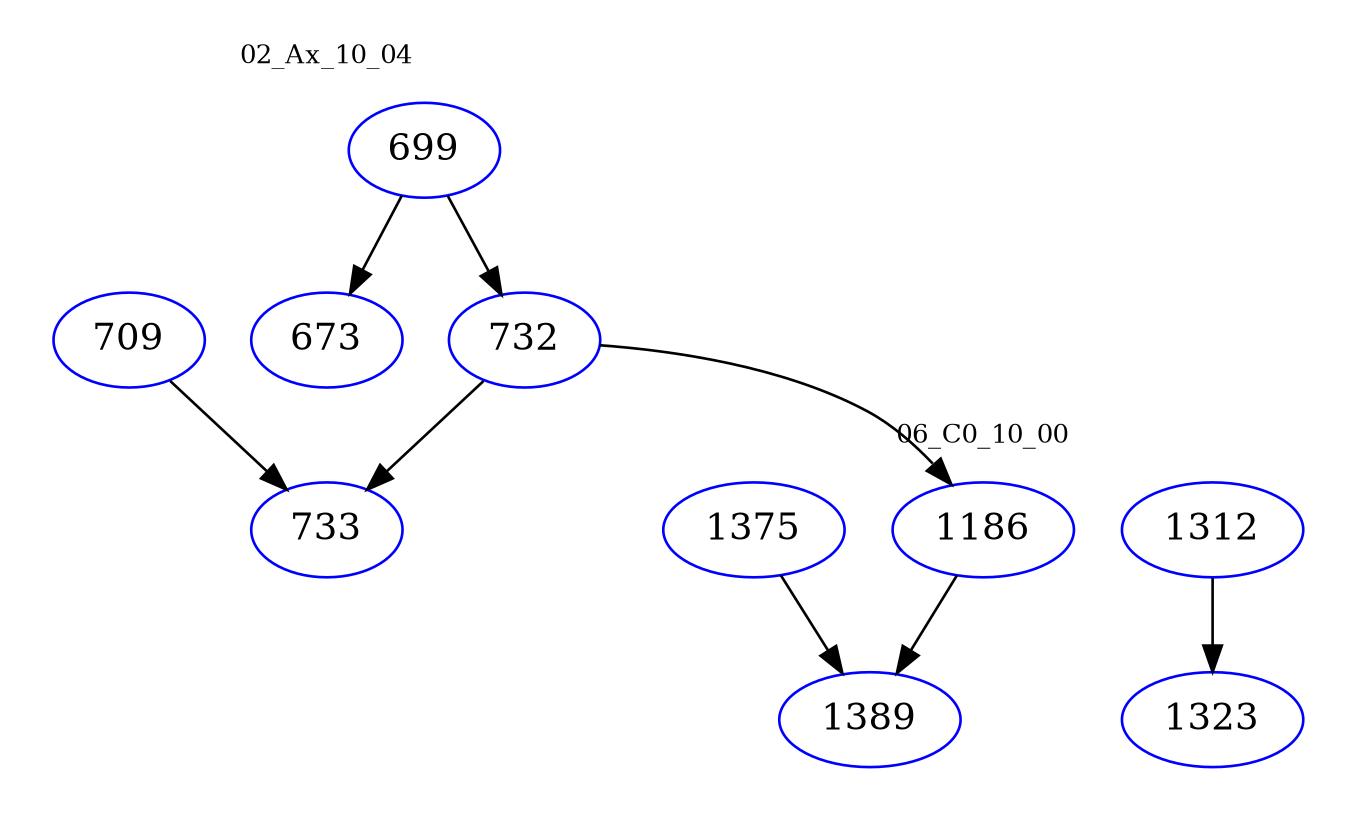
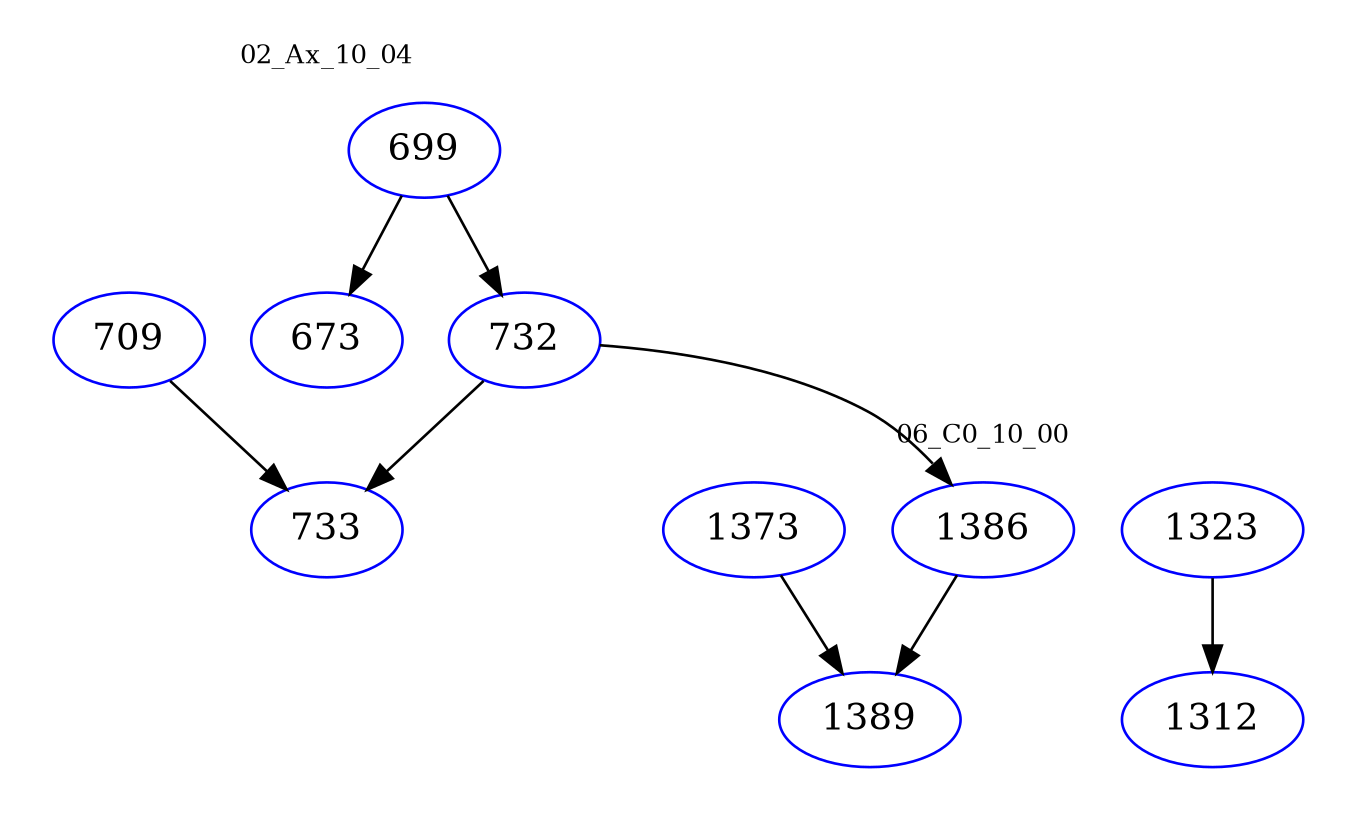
node "1375": label "1375" -> "1373"
node "1186": label "1186" -> "1386"
edge "1312" -> "1323": reversed
